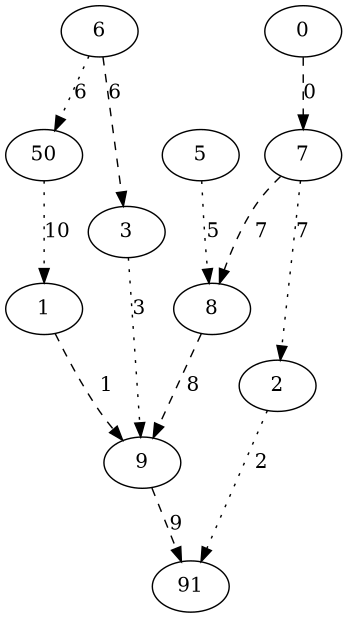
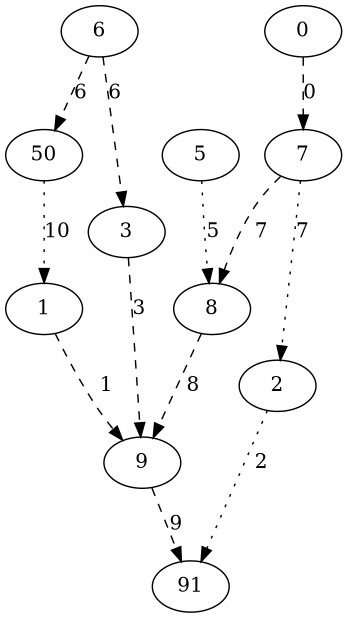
edge "6" -> "50": style dotted -> dashed
edge "3" -> "9": style dotted -> dashed
